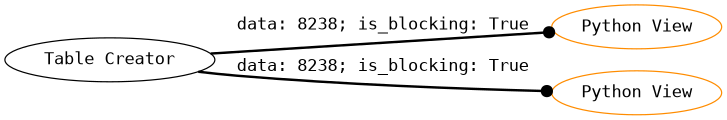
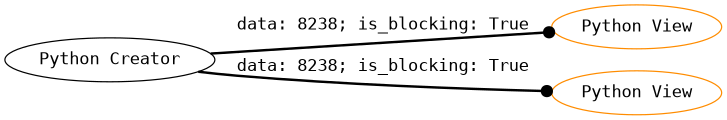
node "Table Creator": label "Table Creator" -> "Python Creator"
